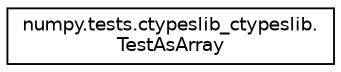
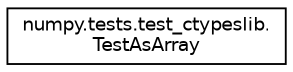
node "numpy.tests.ctypeslib_ctypeslib. TestAsArray": label "numpy.tests.ctypeslib_ctypeslib. TestAsArray" -> "numpy.tests.test_ctypeslib. TestAsArray"
